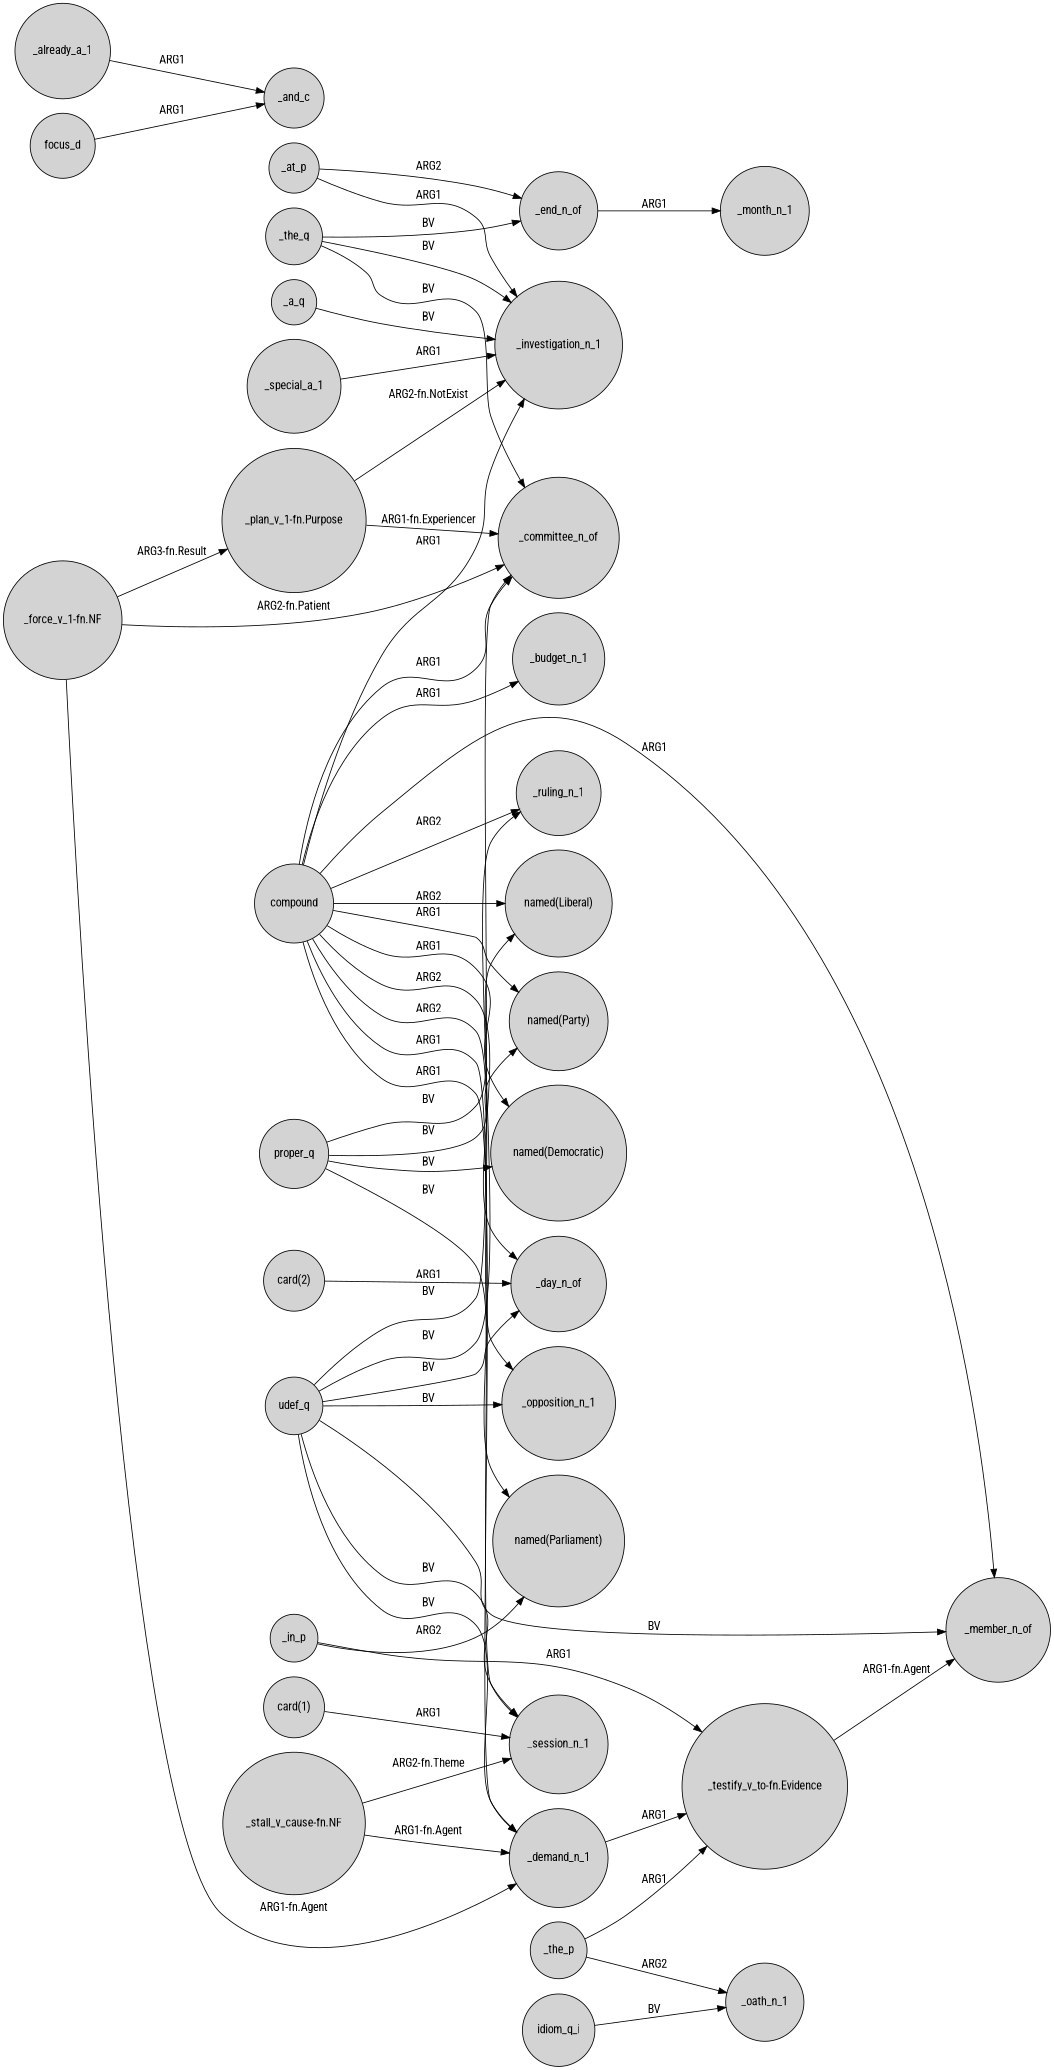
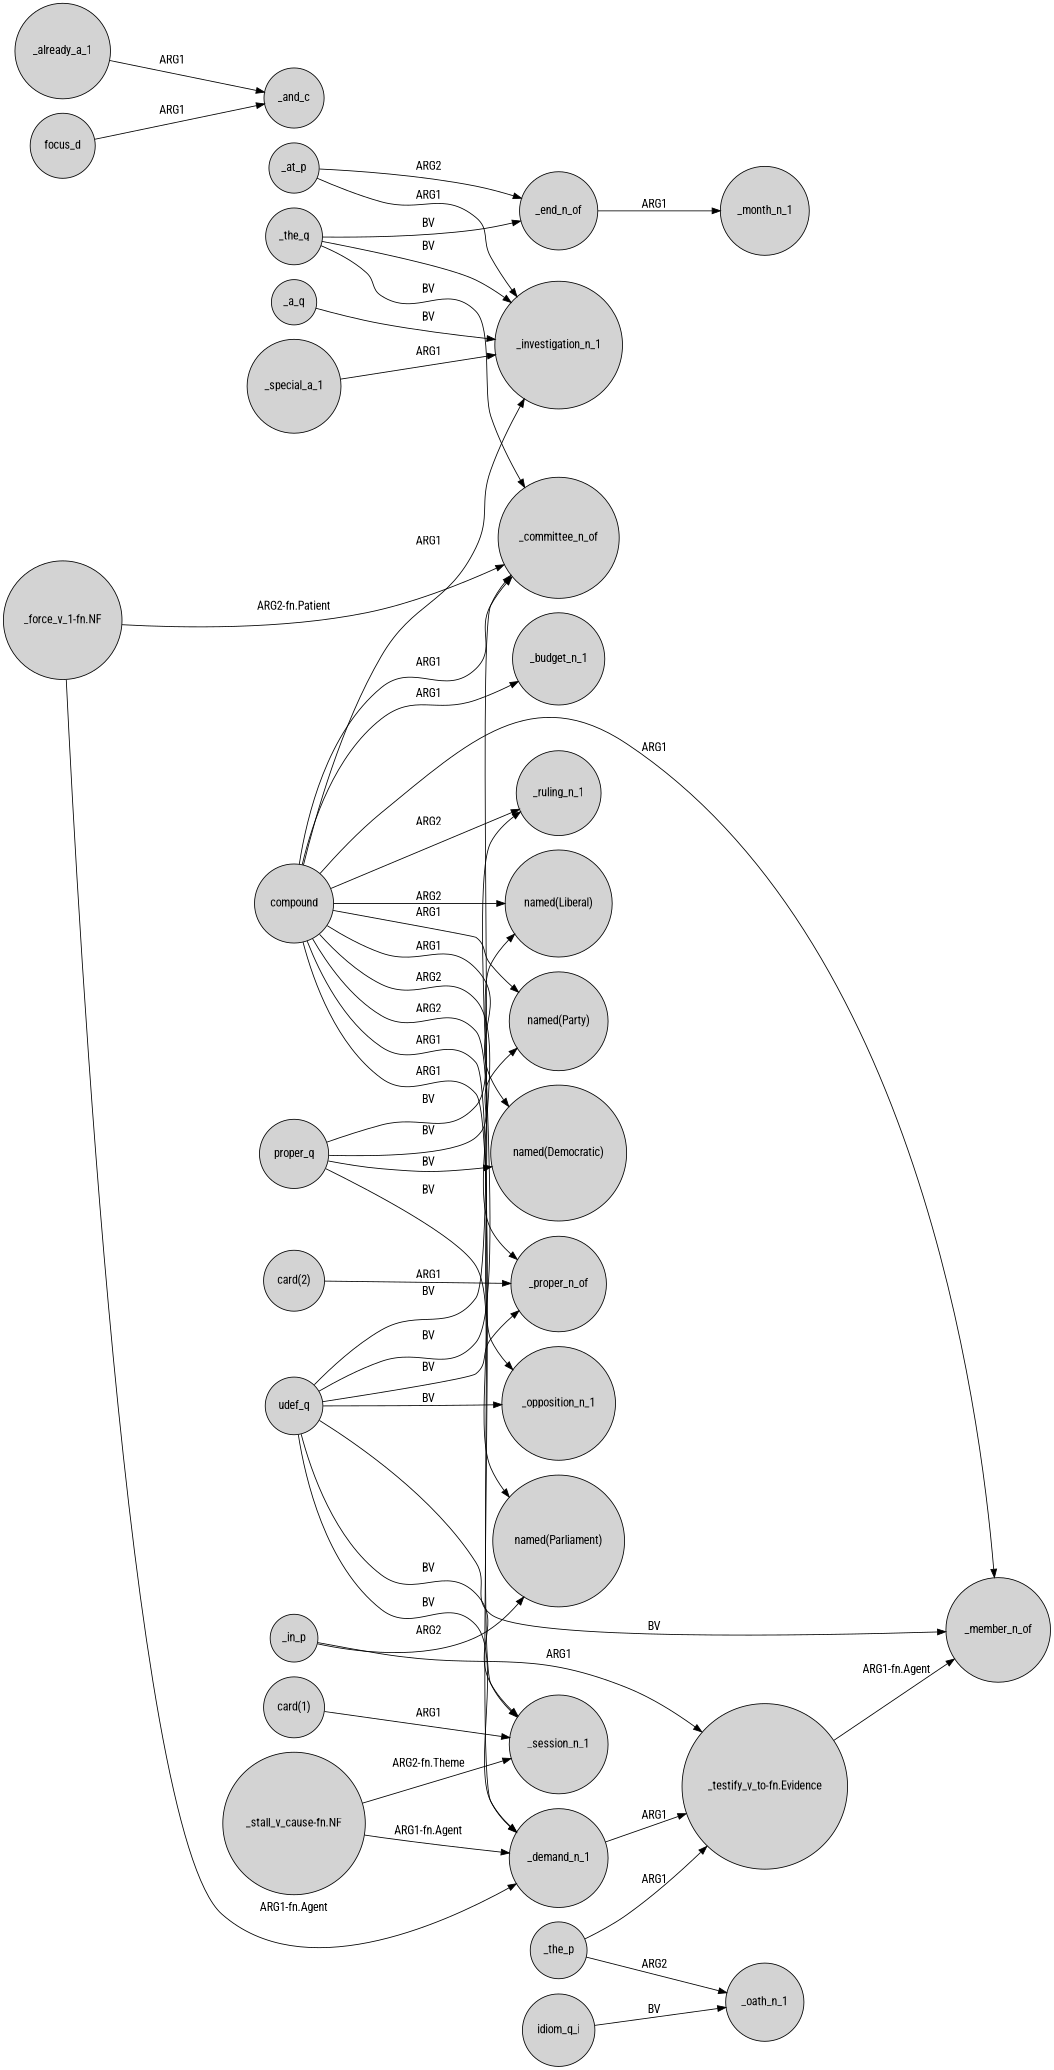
node "_plan_v_1-fn.Purpose": removed
node "_day_n_of": label "_day_n_of" -> "_proper_n_of"
